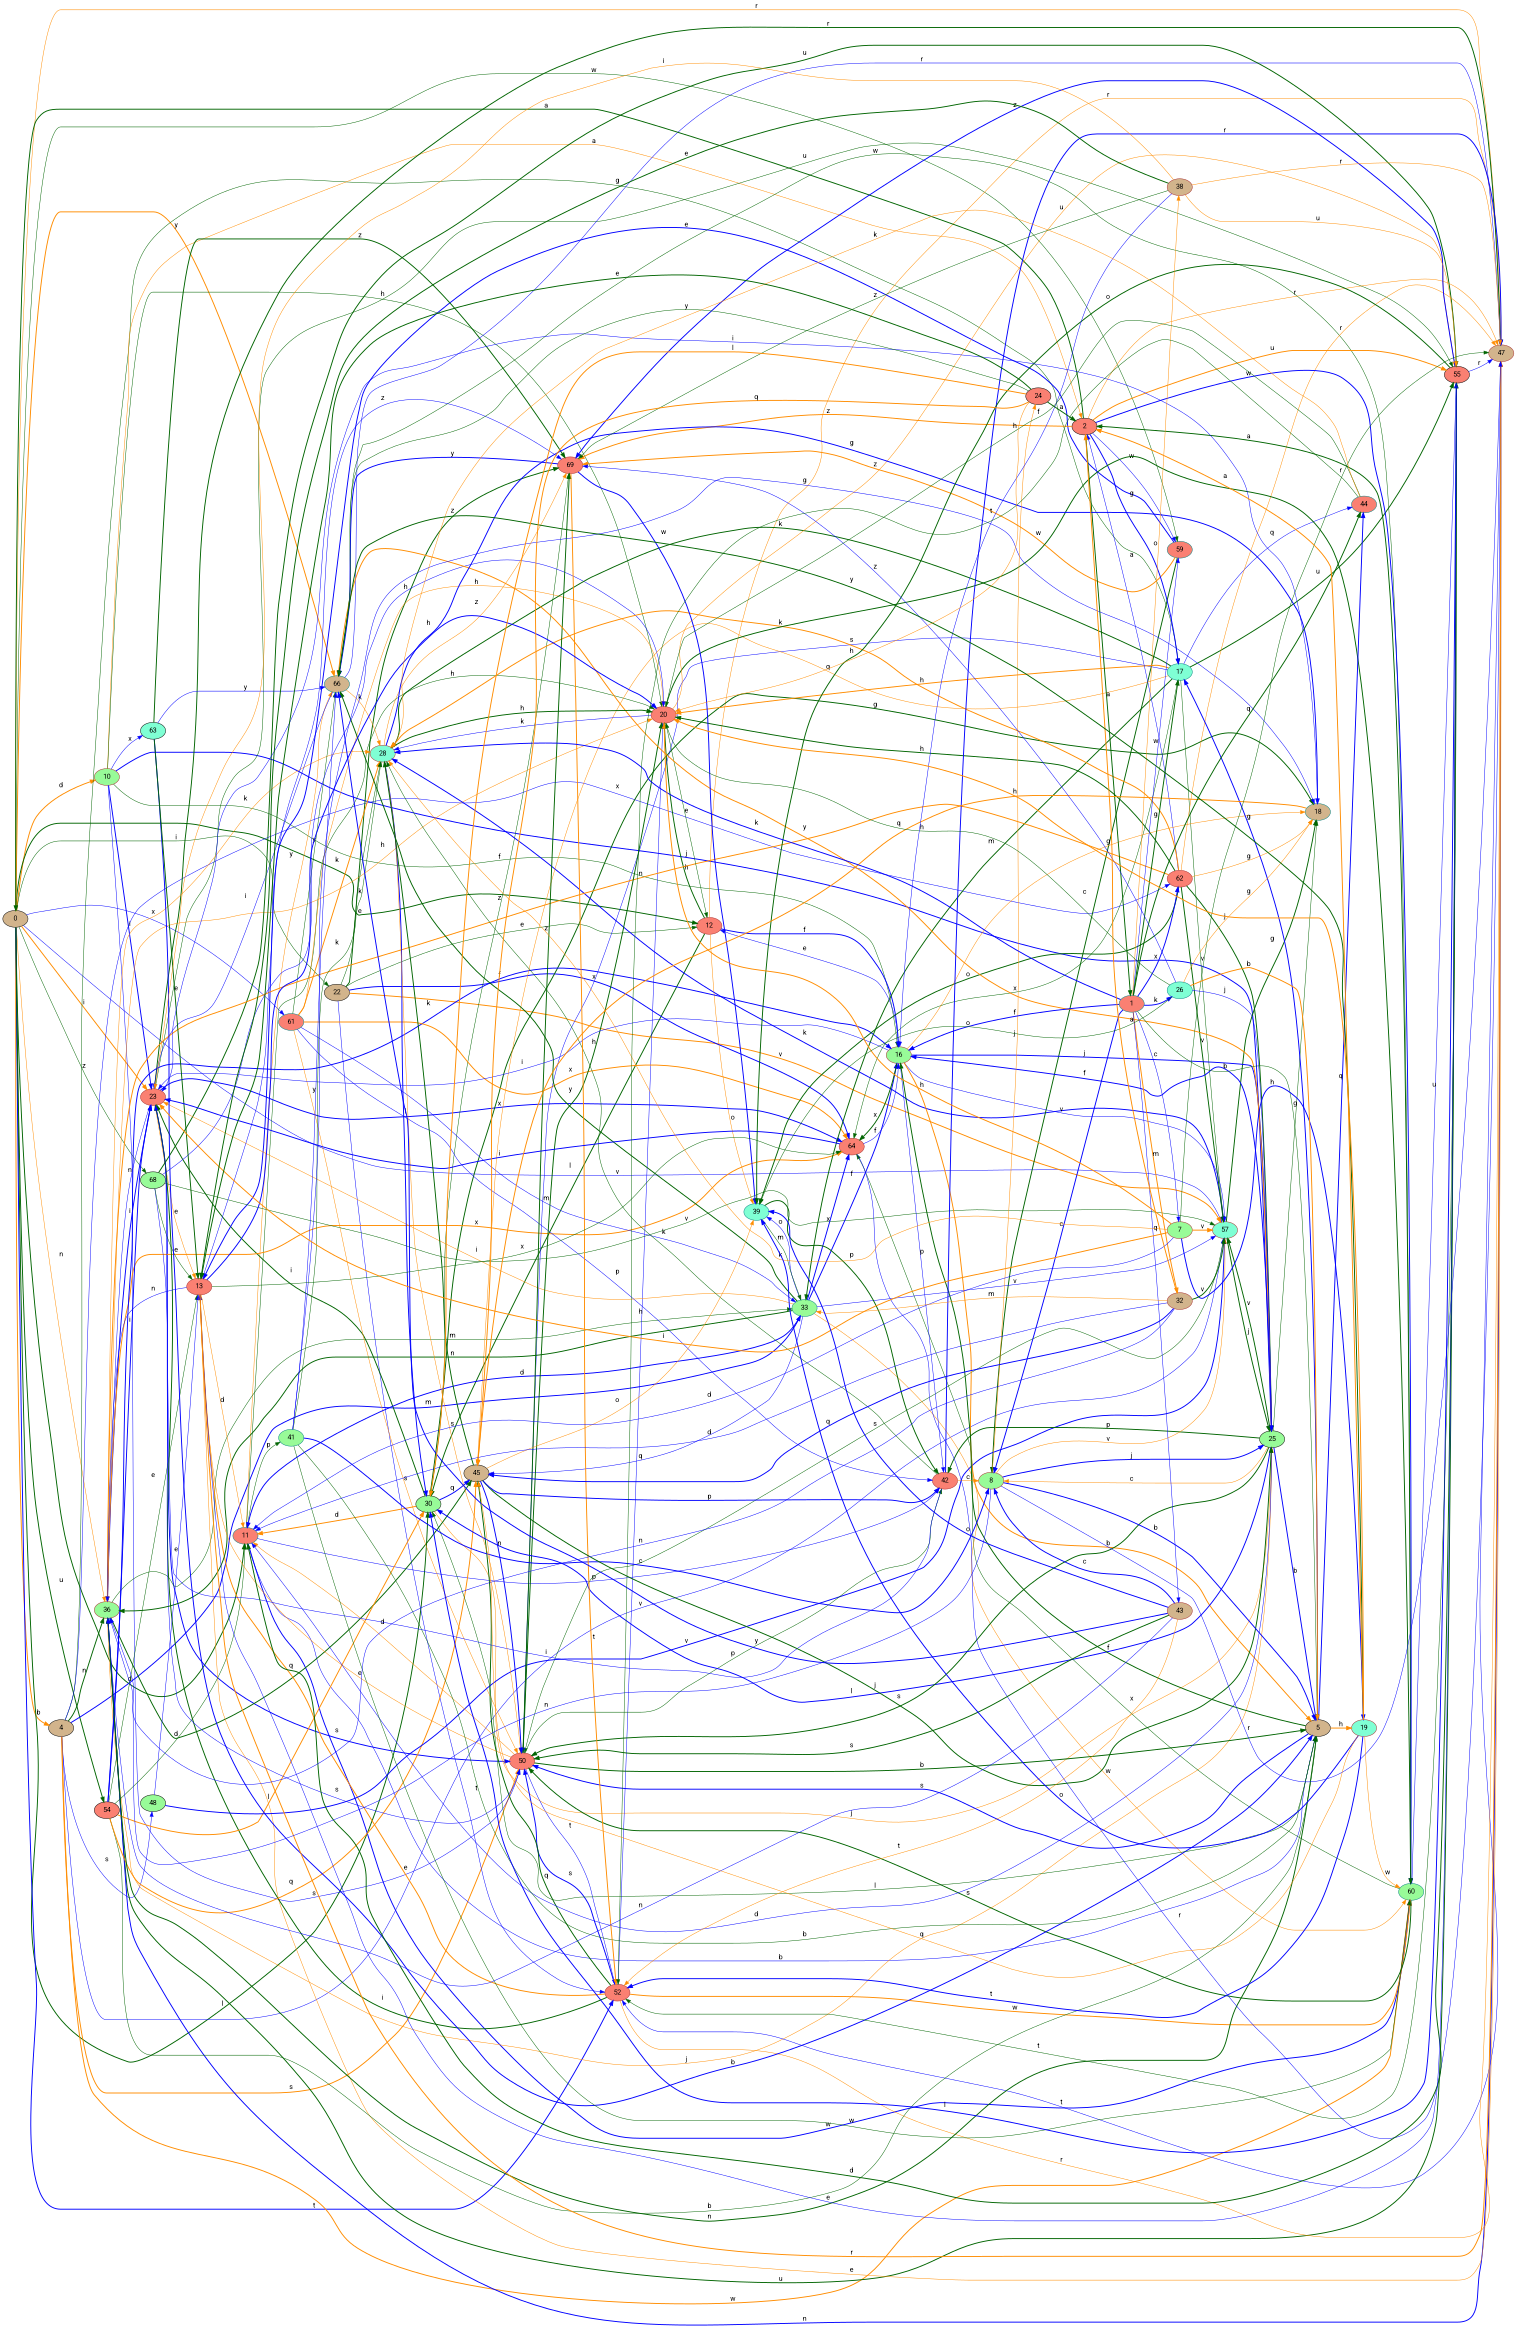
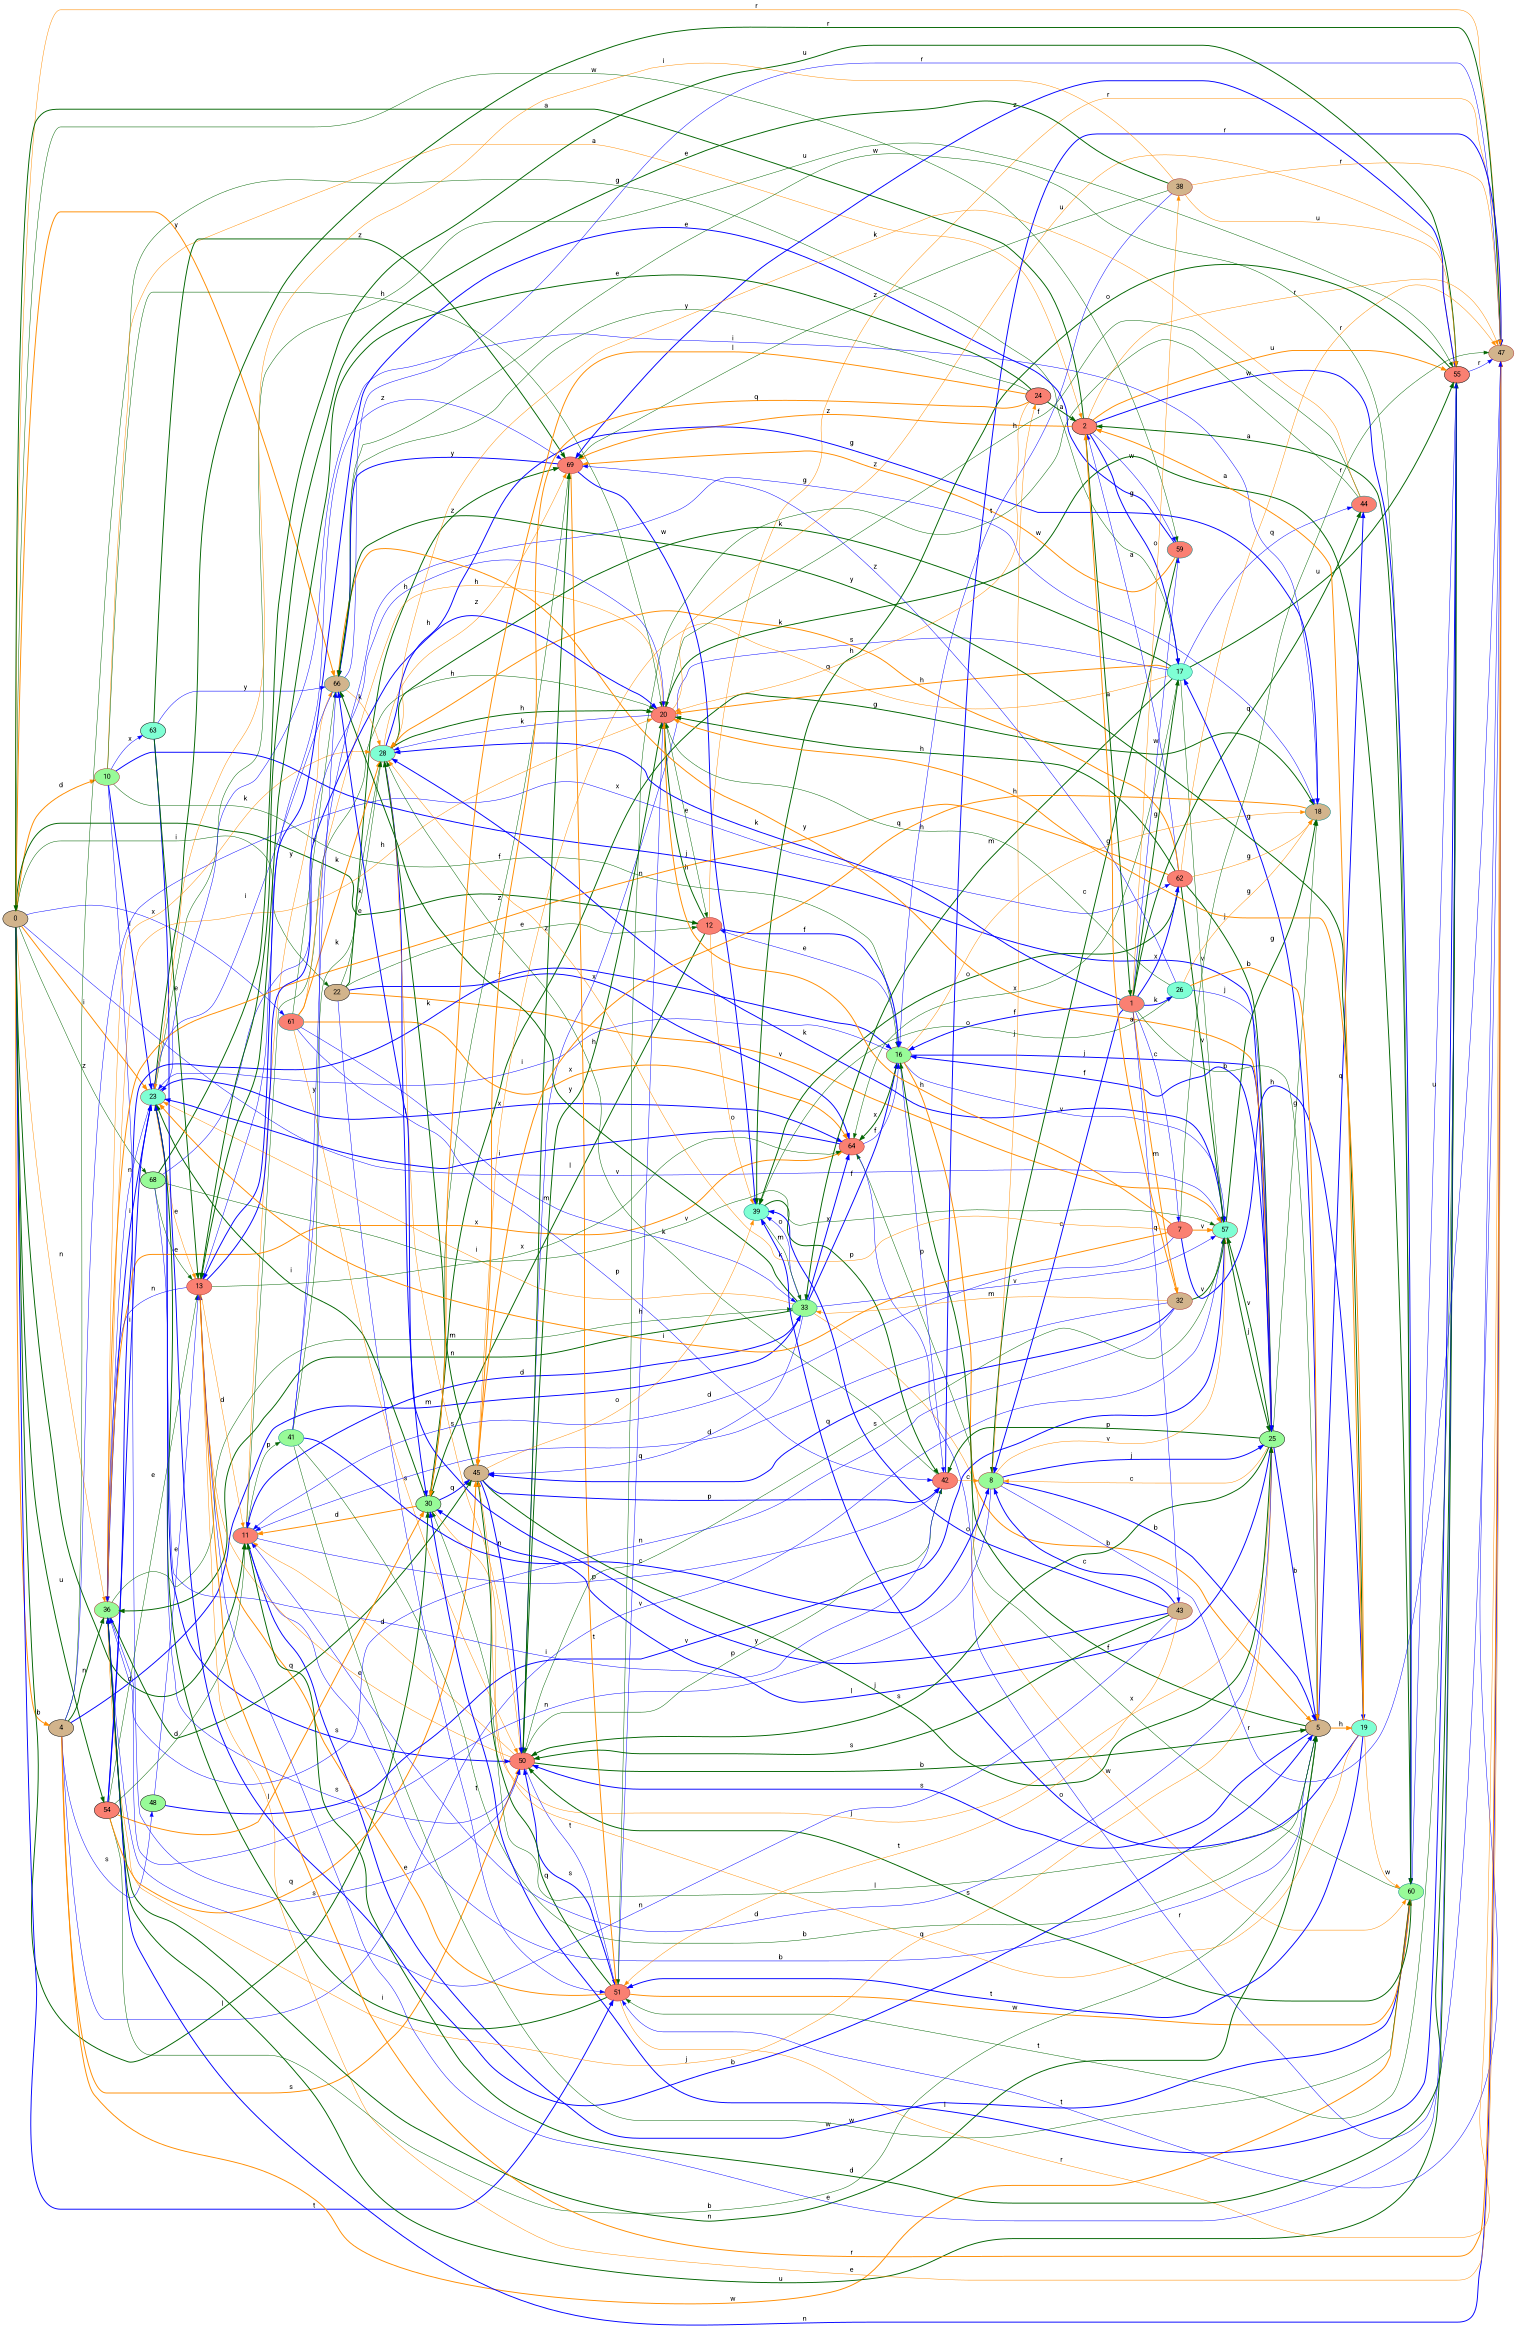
node "23": fillcolor salmon -> aquamarine
node "7": fillcolor palegreen -> salmon
node "52": label "52" -> "51"
